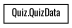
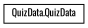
node "Quiz.QuizData": label "Quiz.QuizData" -> "QuizData.QuizData"
